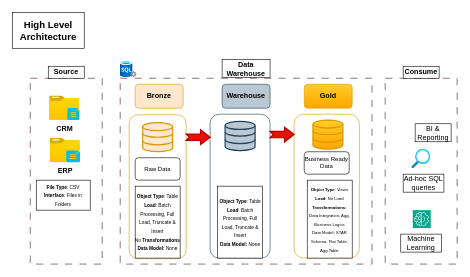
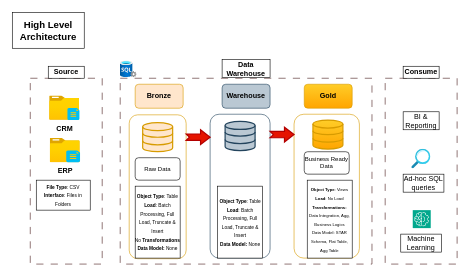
node "BI & Reporting": moved (434, 133) -> (422, 121)
